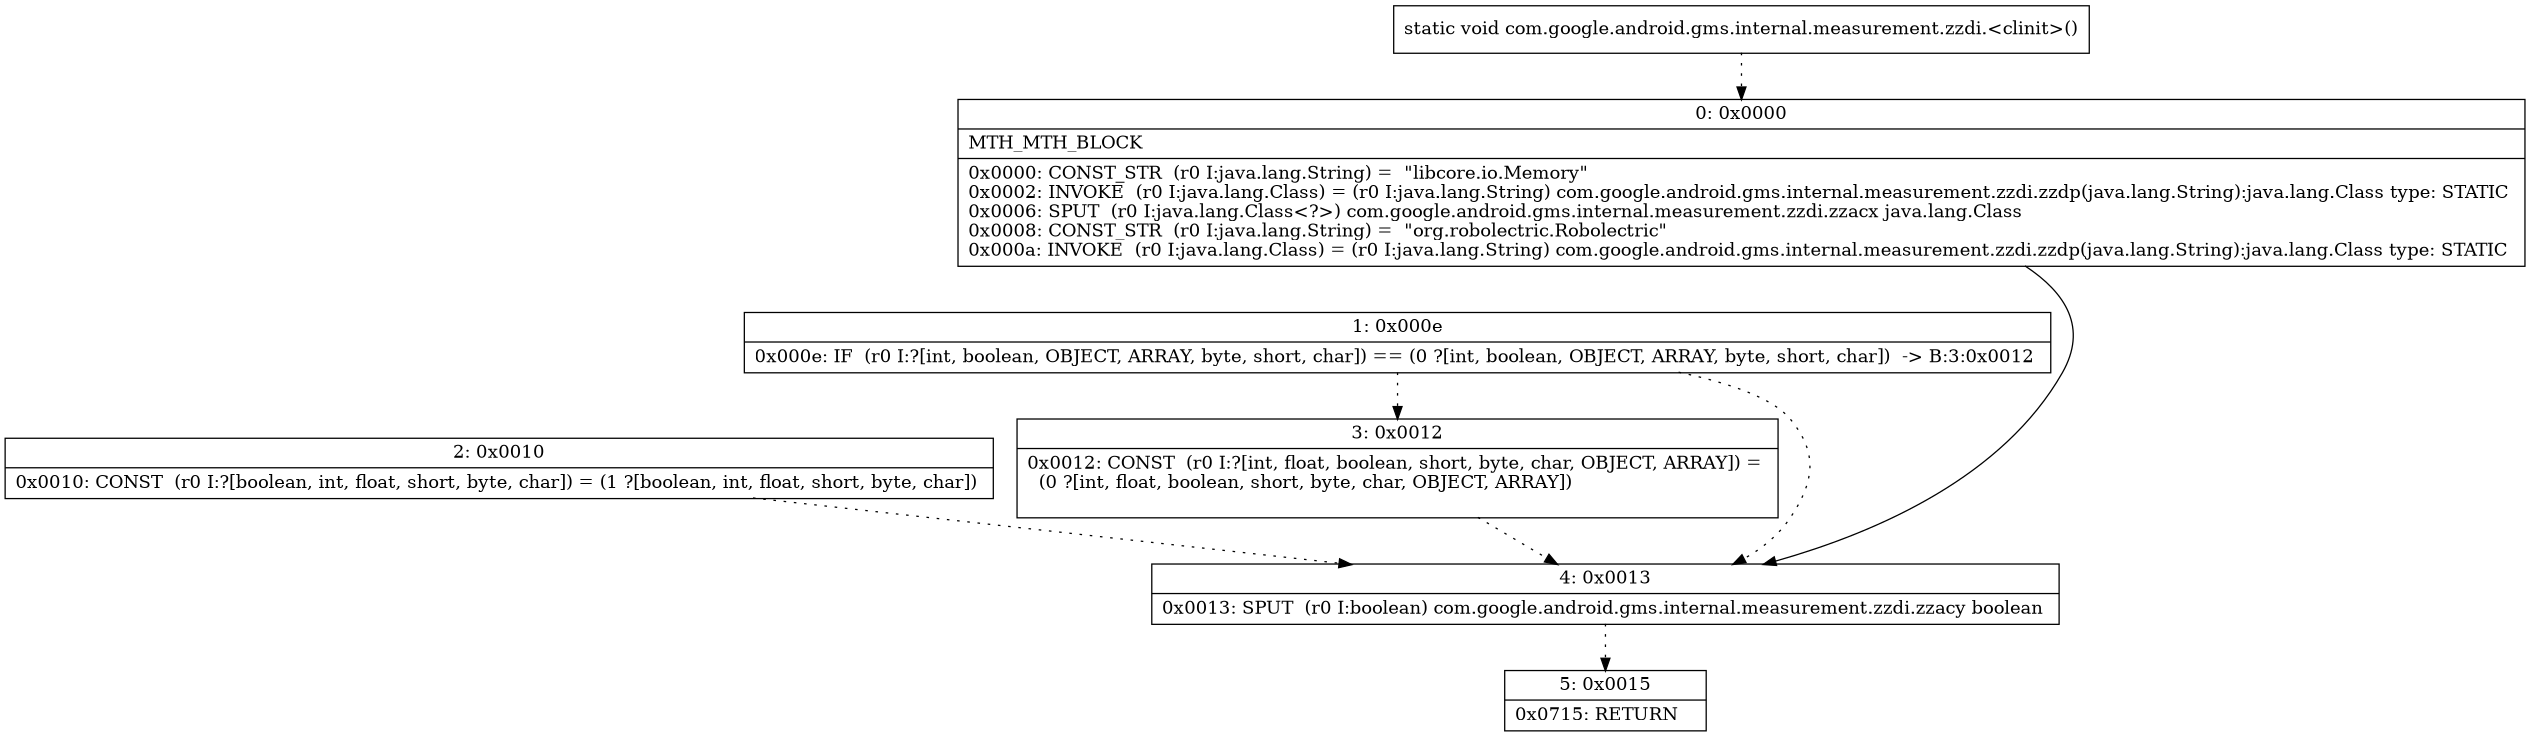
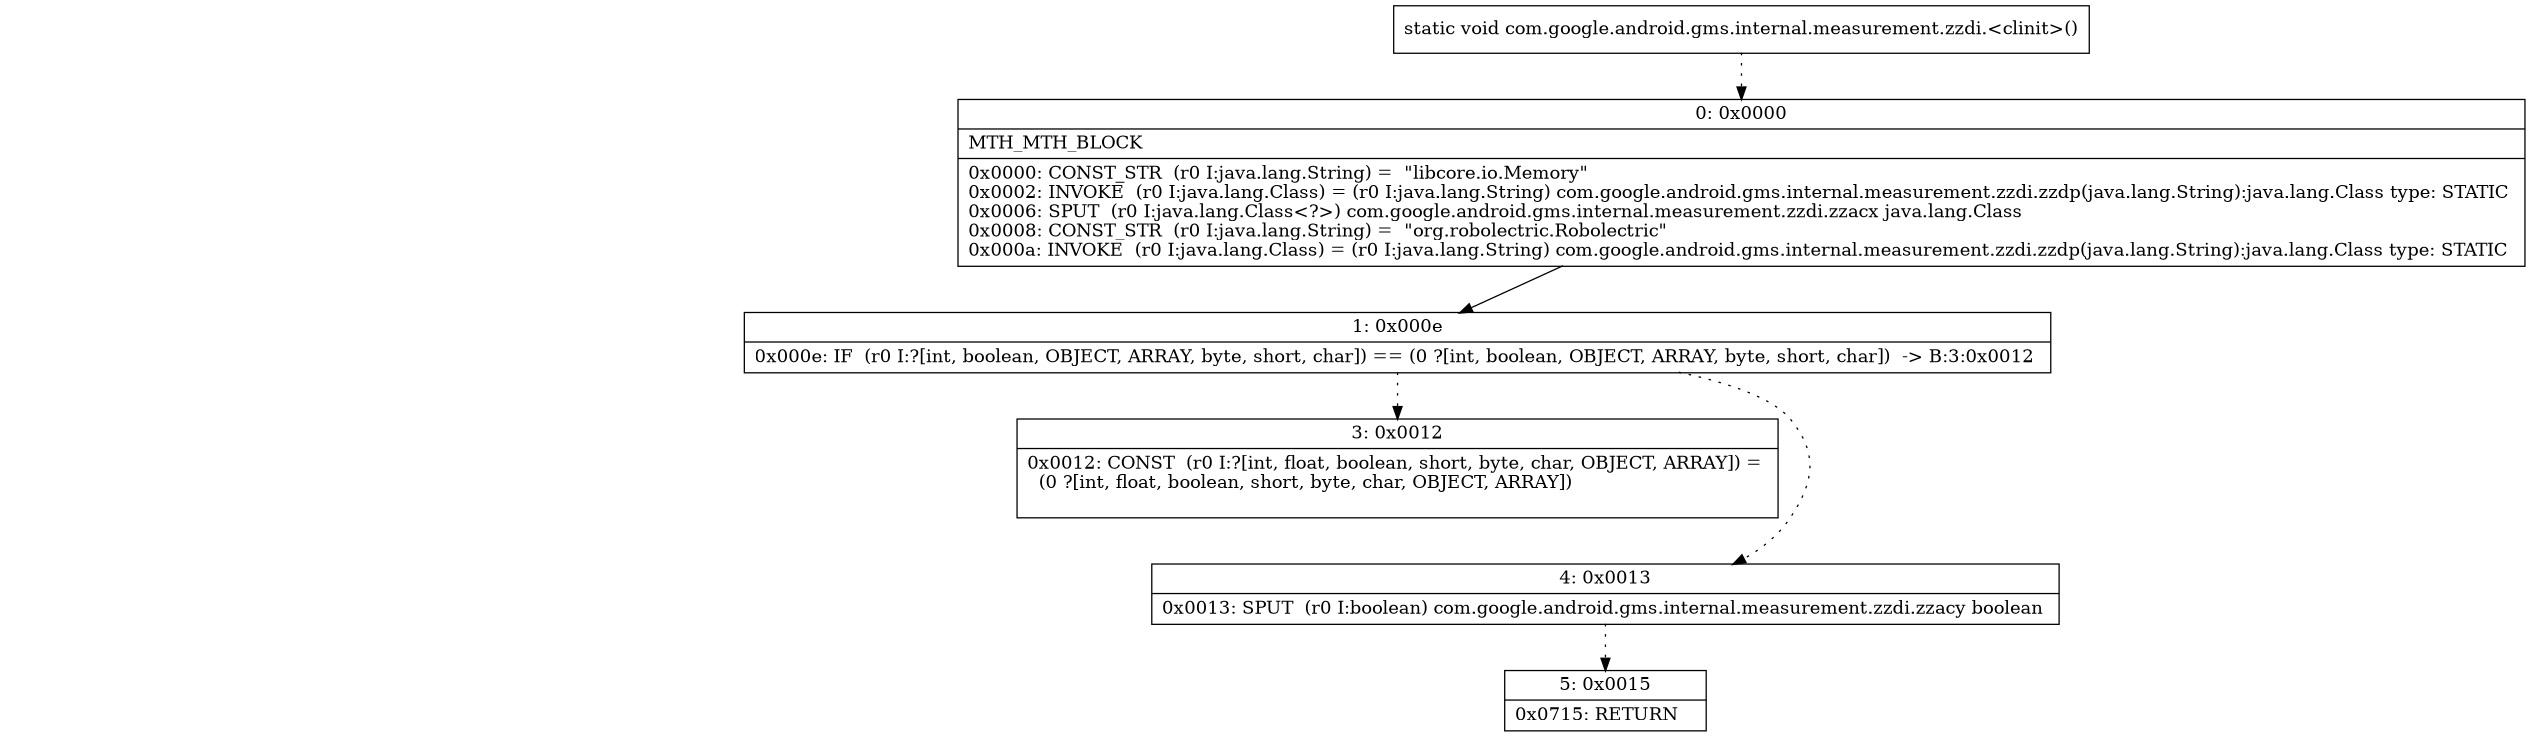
edge "0: 0x0000" -> "4: 0x0013": now "0: 0x0000" -> "1: 0x000e"
node "2: 0x0010": removed
edge "3: 0x0012" -> "4: 0x0013": removed
